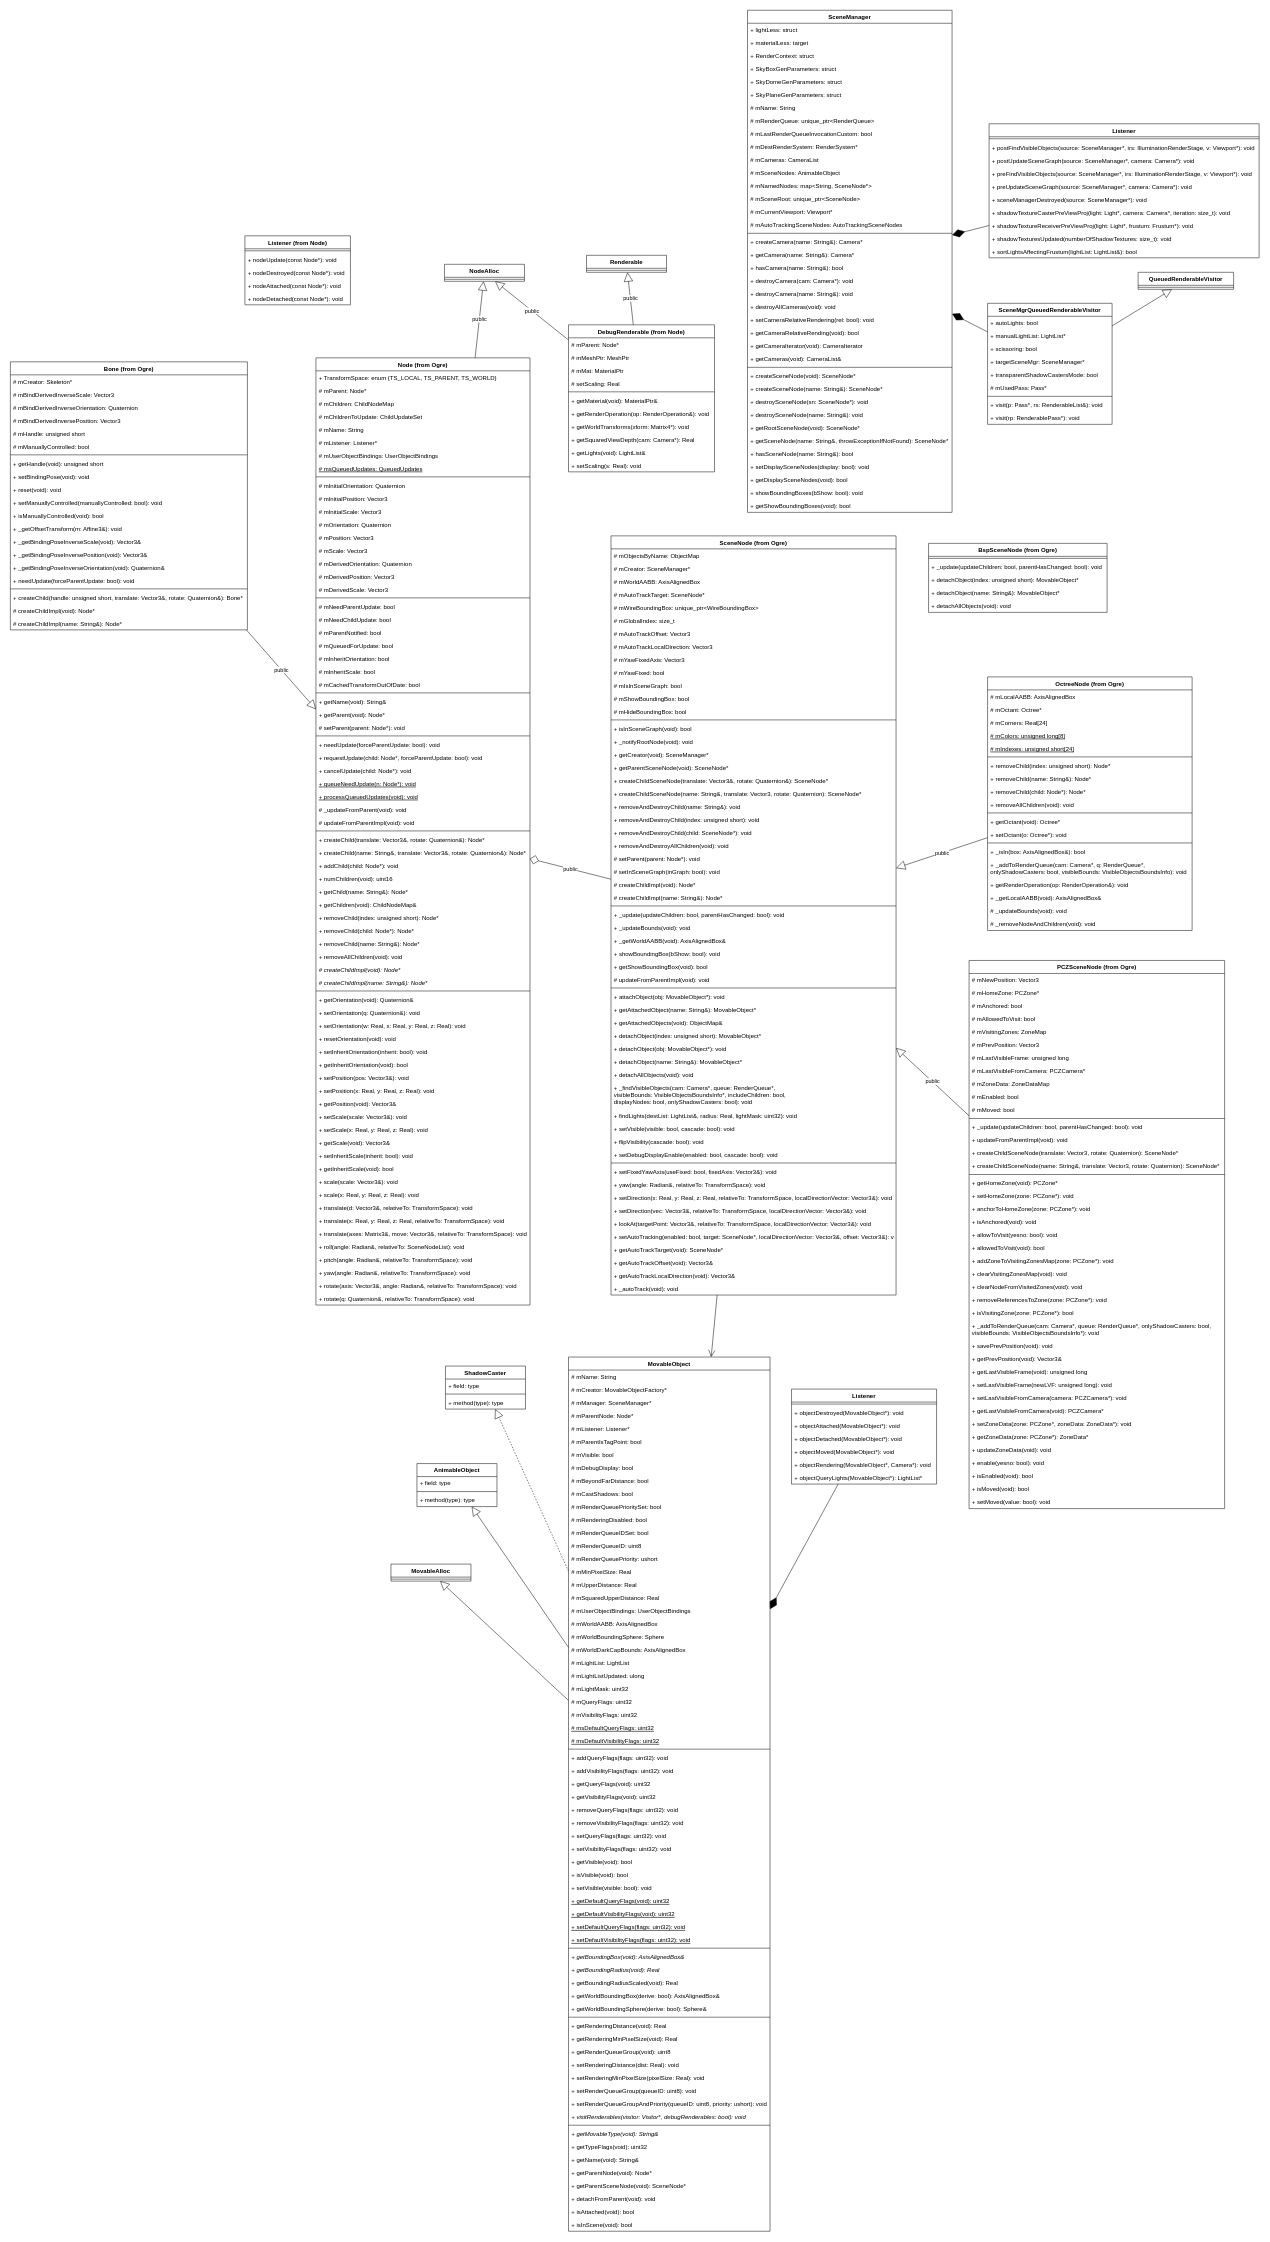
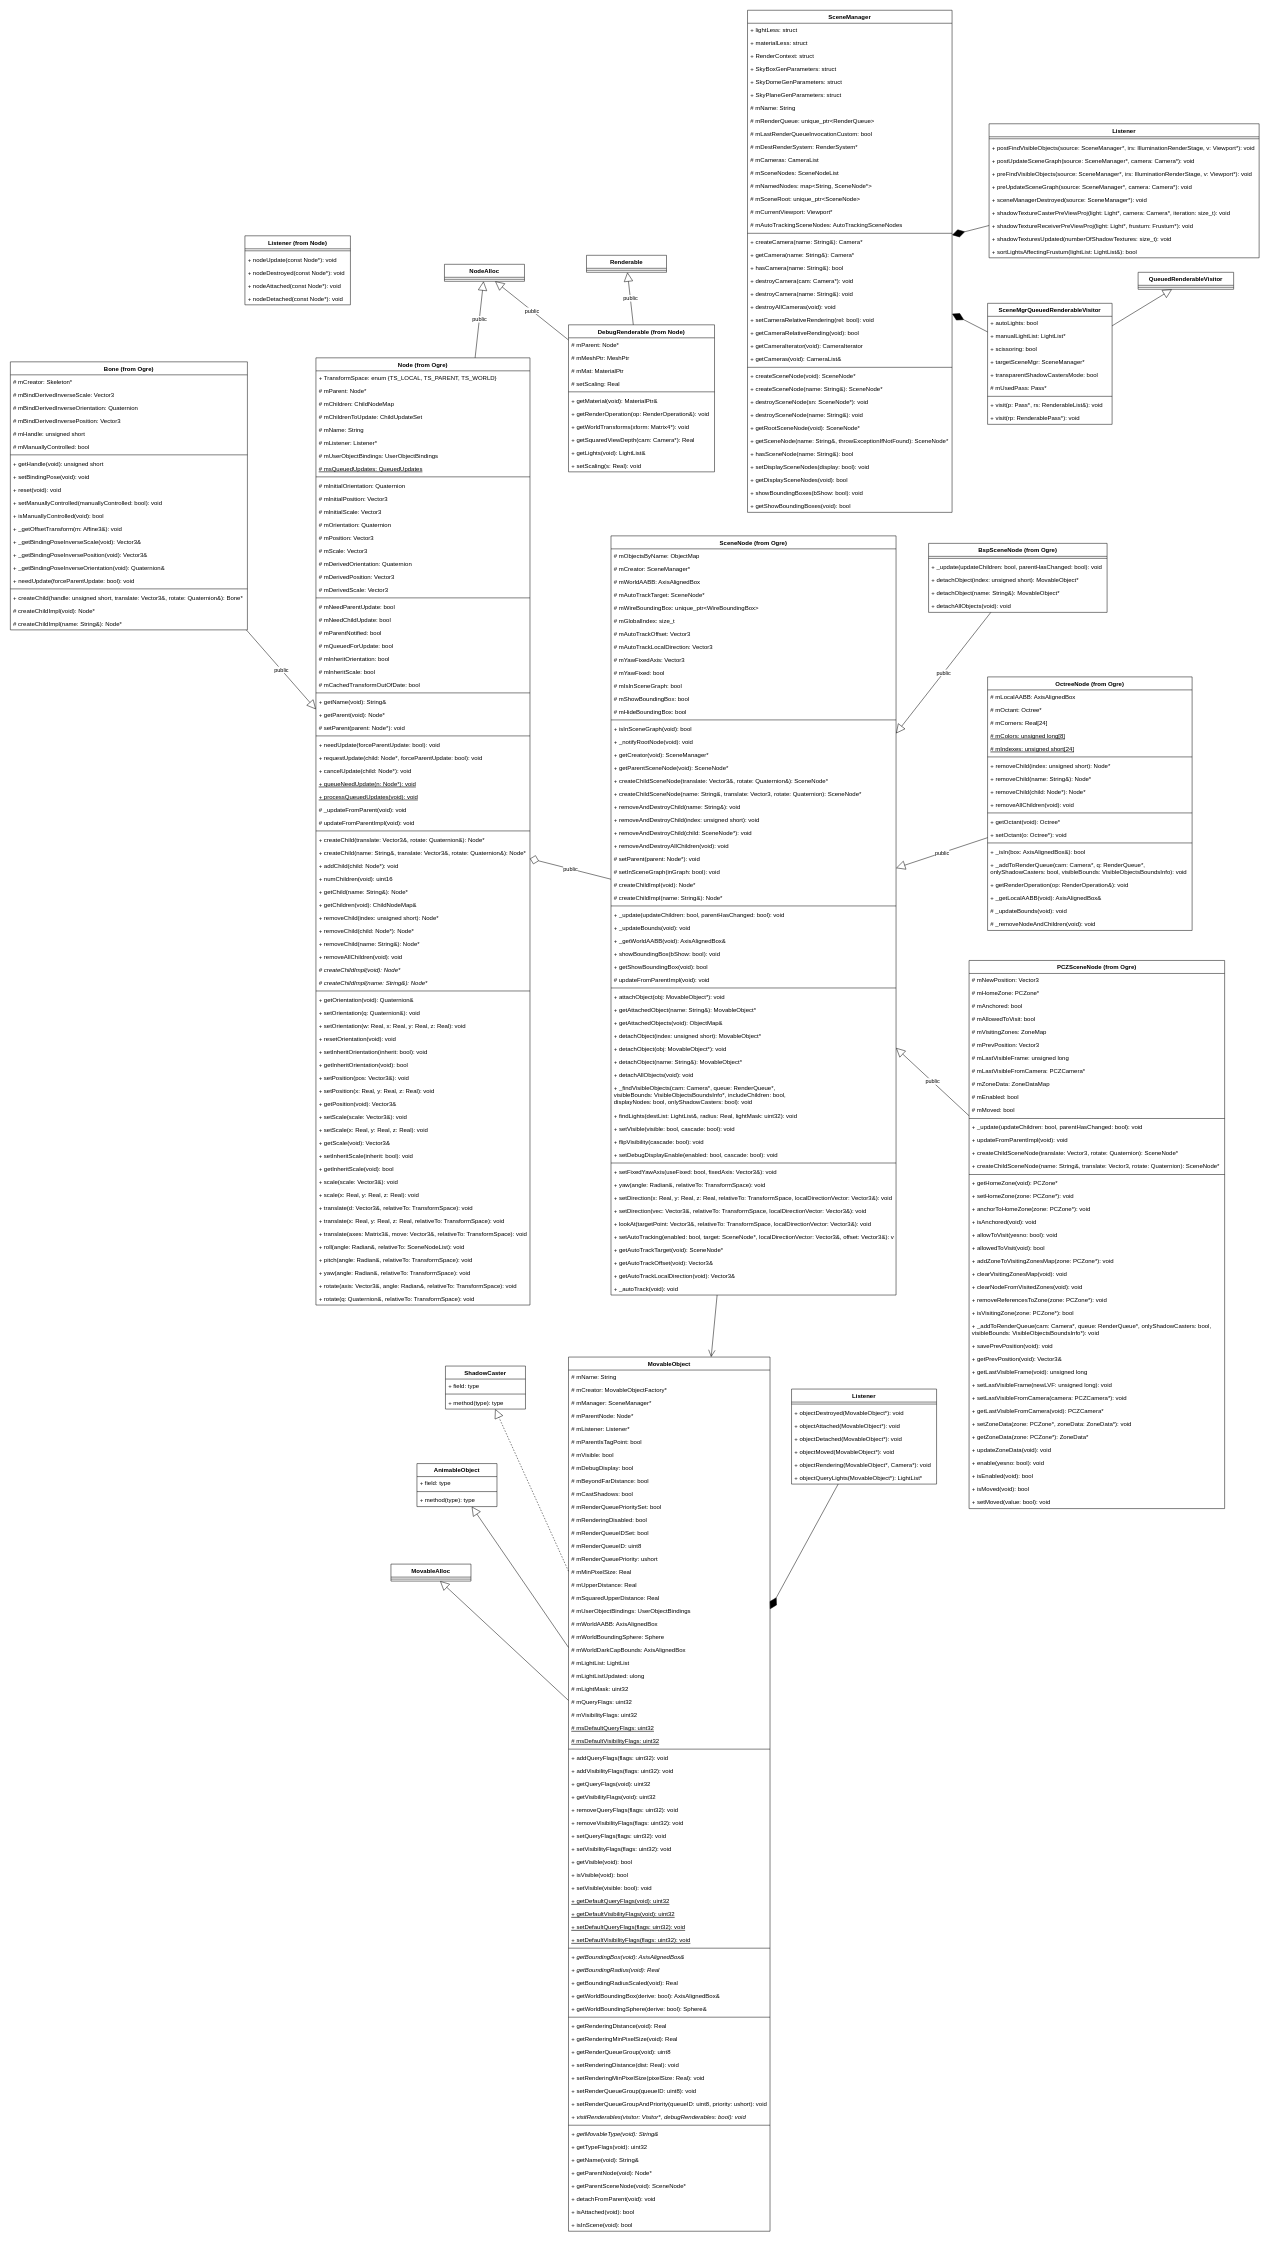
node "+ materialLess: target": label "+ materialLess: target" -> "+ materialLess: struct"
node "# mSceneNodes: AnimableObject": label "# mSceneNodes: AnimableObject" -> "# mSceneNodes: SceneNodeList"
edge "BspSceneNode (from Ogre)" -> "SceneNode (from Ogre)": added, label "public"
